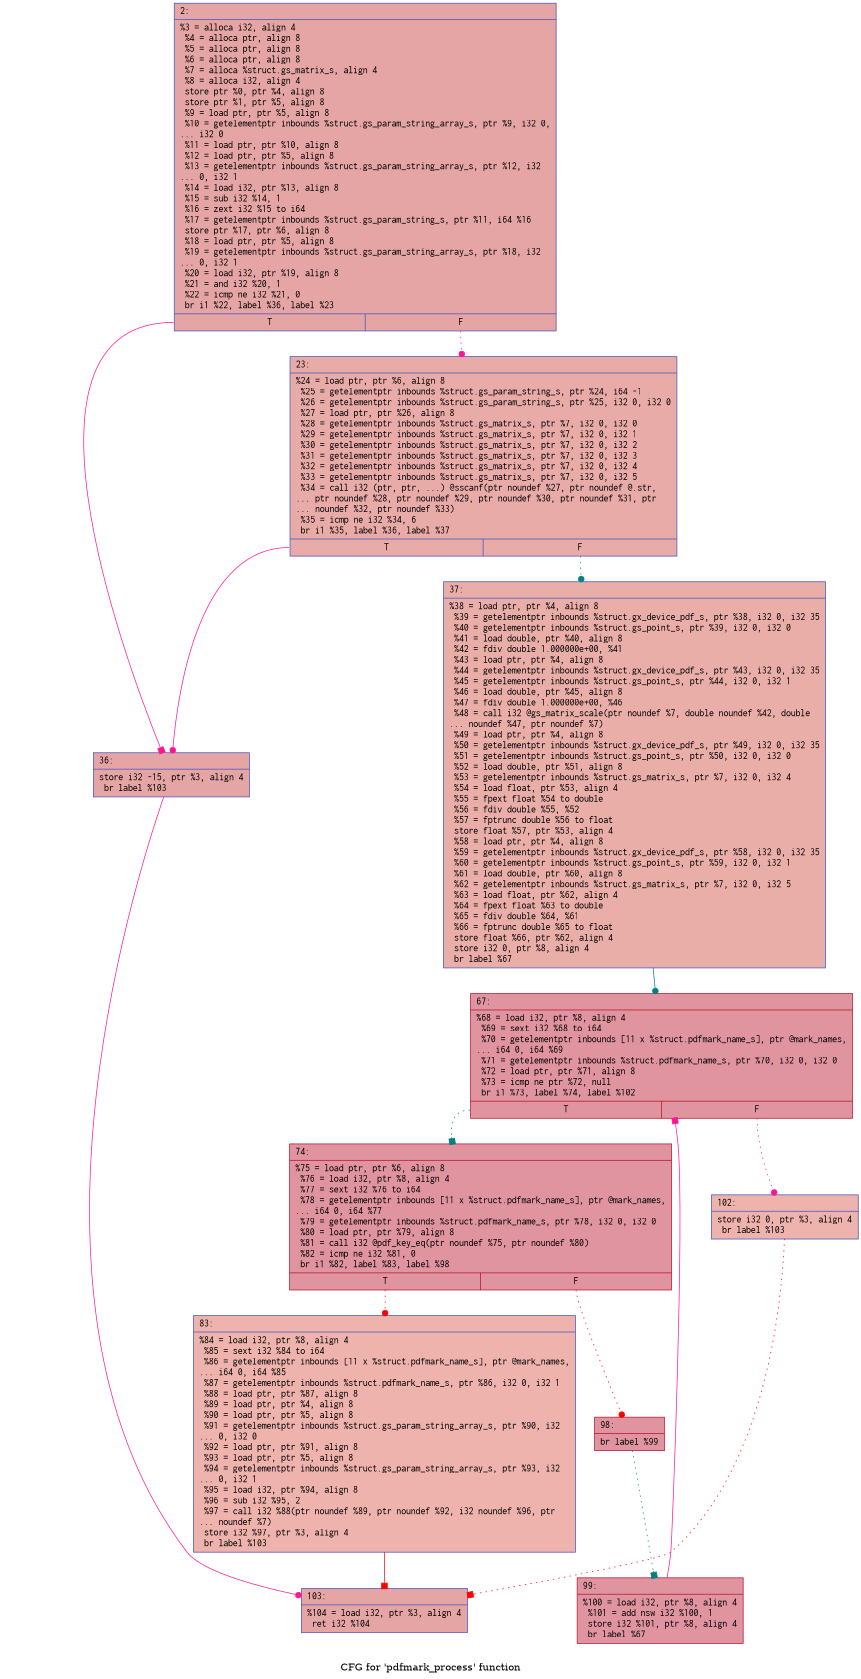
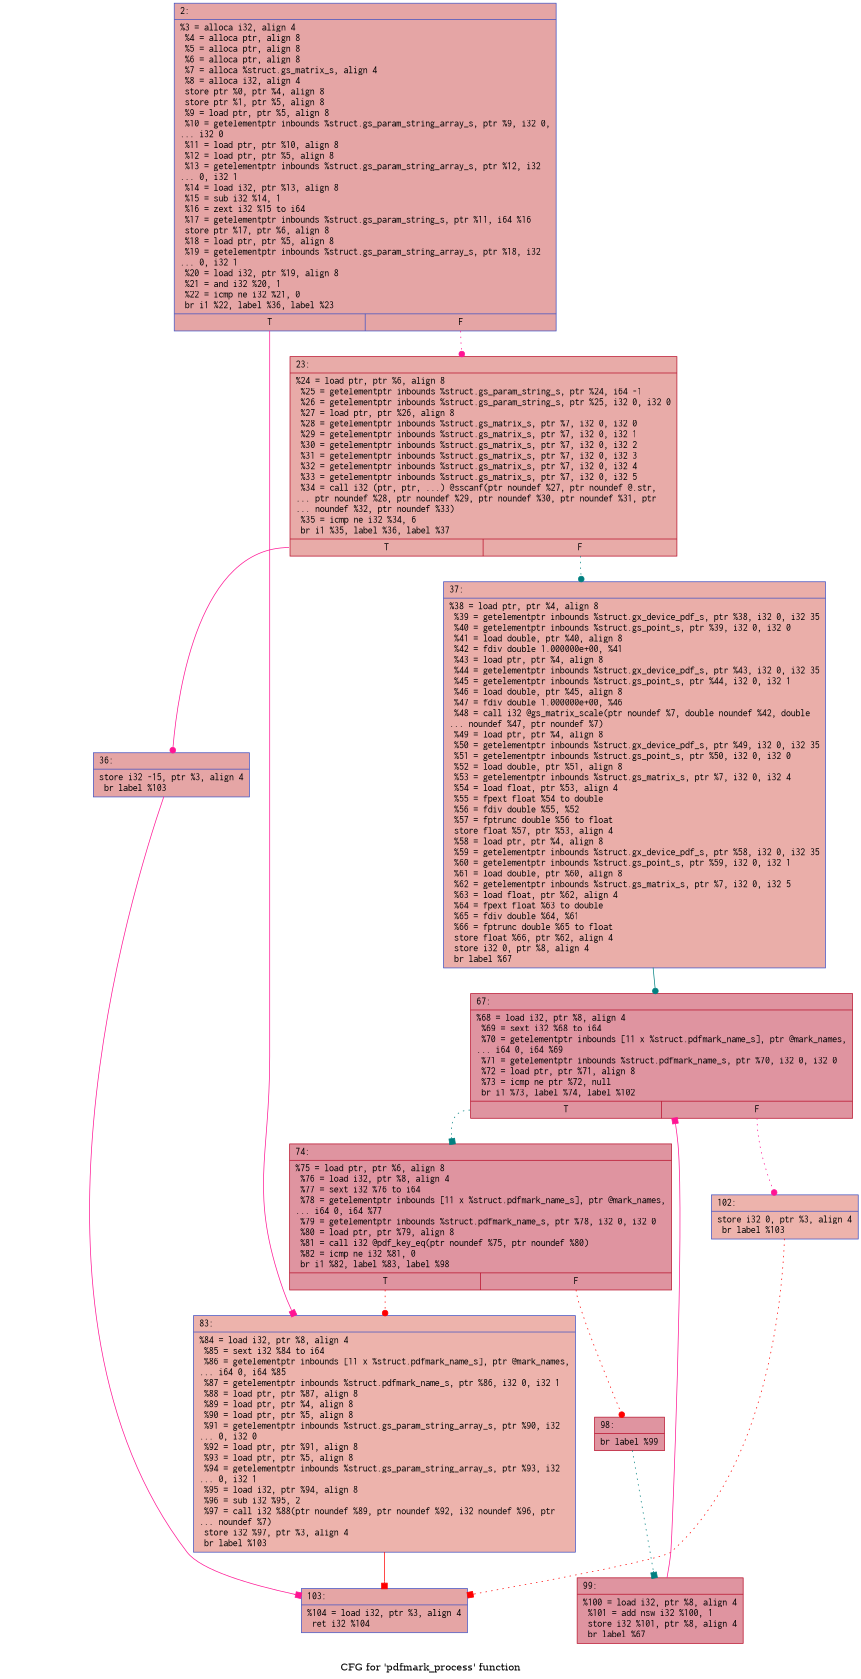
node "23:": color #3d50c3ff -> #b70d28ff
edge "2:" -> "36:": now "2:" -> "83:"
edge "36:" -> "103:": arrowhead dot -> box
